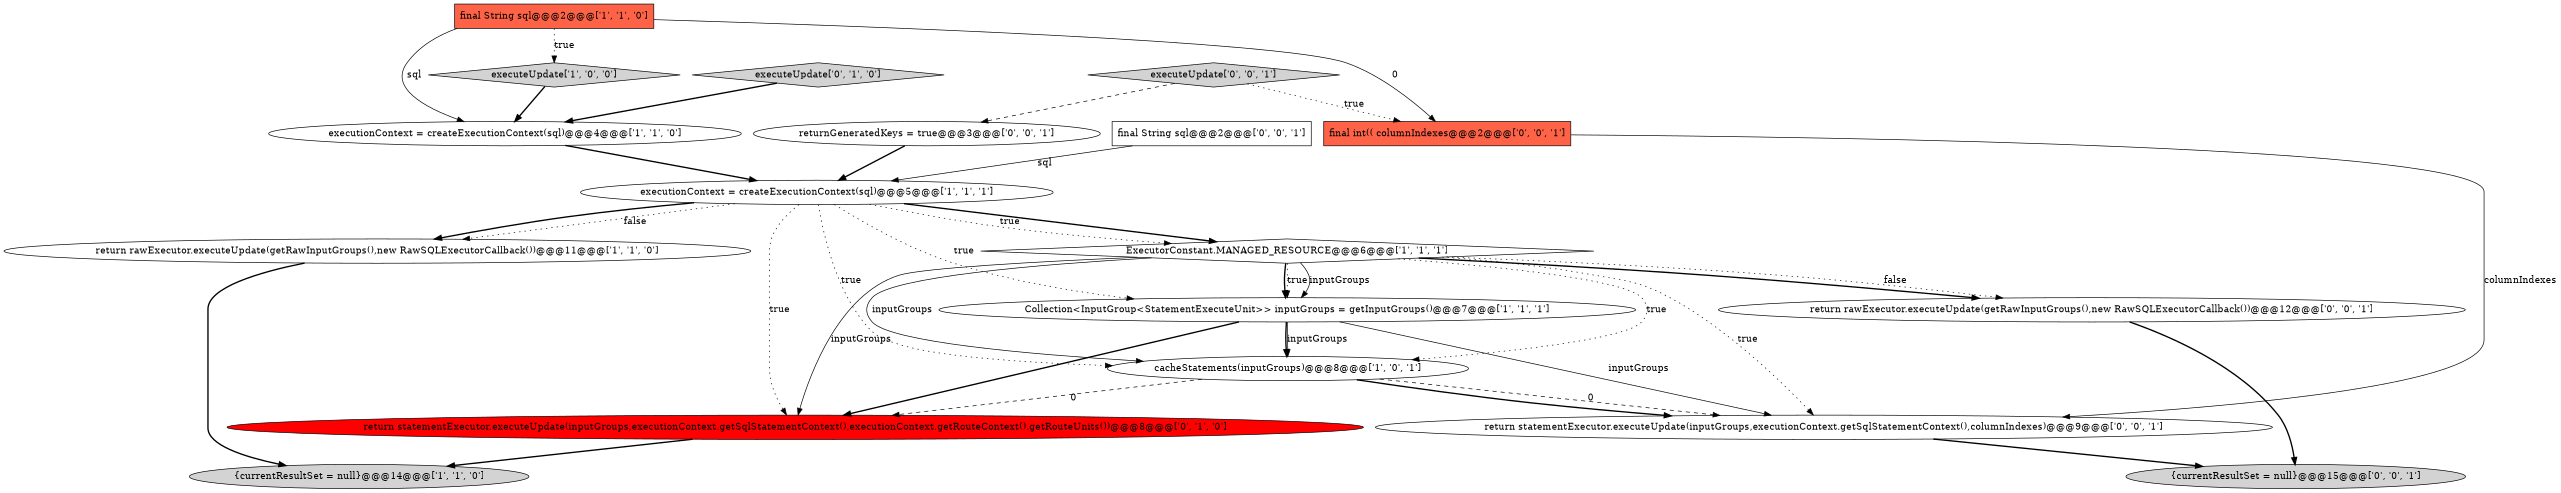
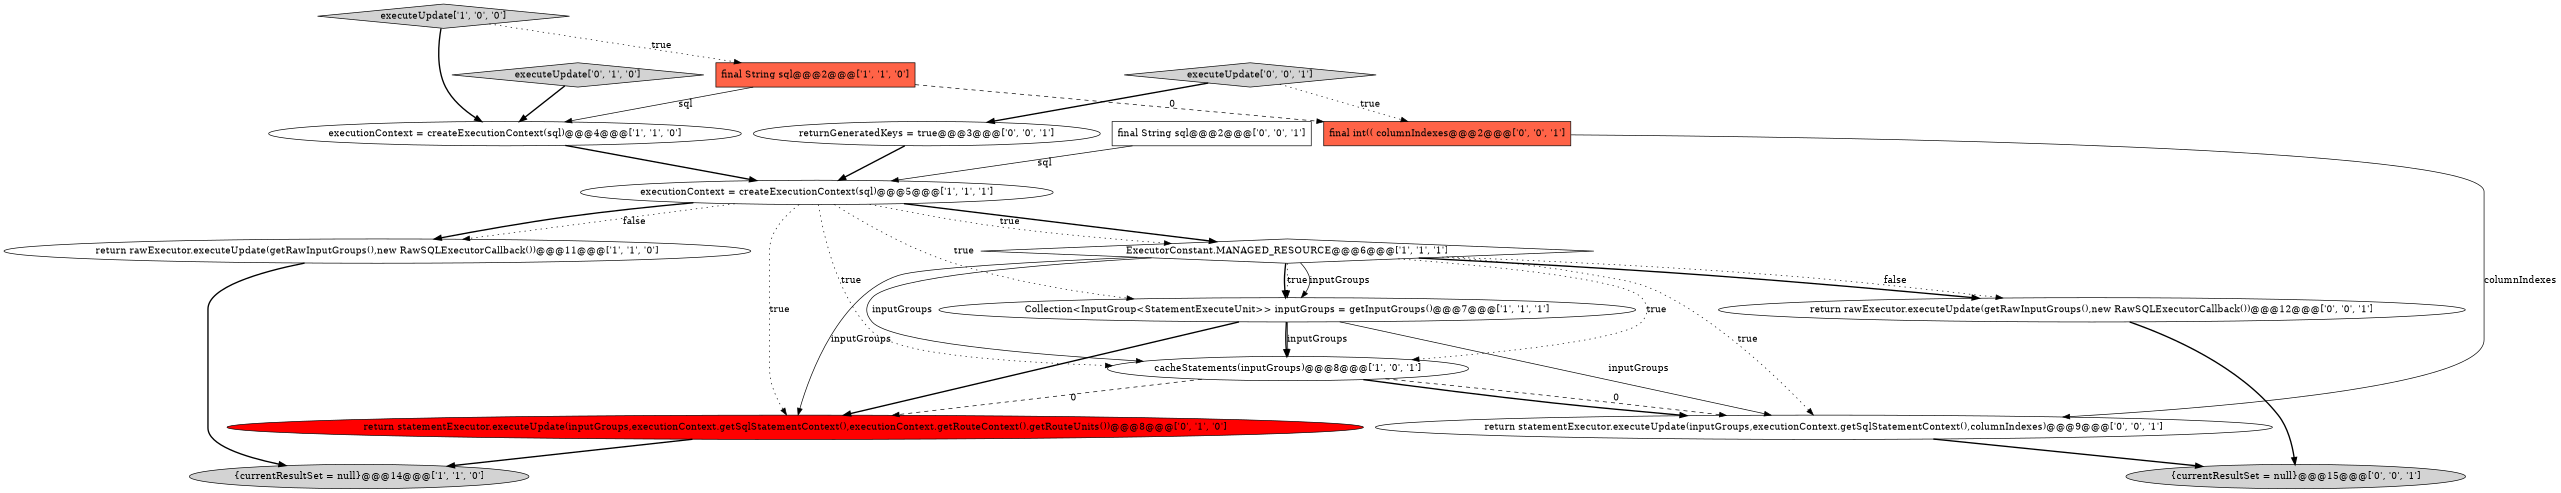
edge "final String sql@@@2@@@['1', '1', '0']" -> "final int(( columnIndexes@@@2@@@['0', '0', '1']": style solid -> dashed
edge "final String sql@@@2@@@['1', '1', '0']" -> "executeUpdate['1', '0', '0']": reversed
edge "executeUpdate['0', '0', '1']" -> "returnGeneratedKeys = true@@@3@@@['0', '0', '1']": style dashed -> bold
